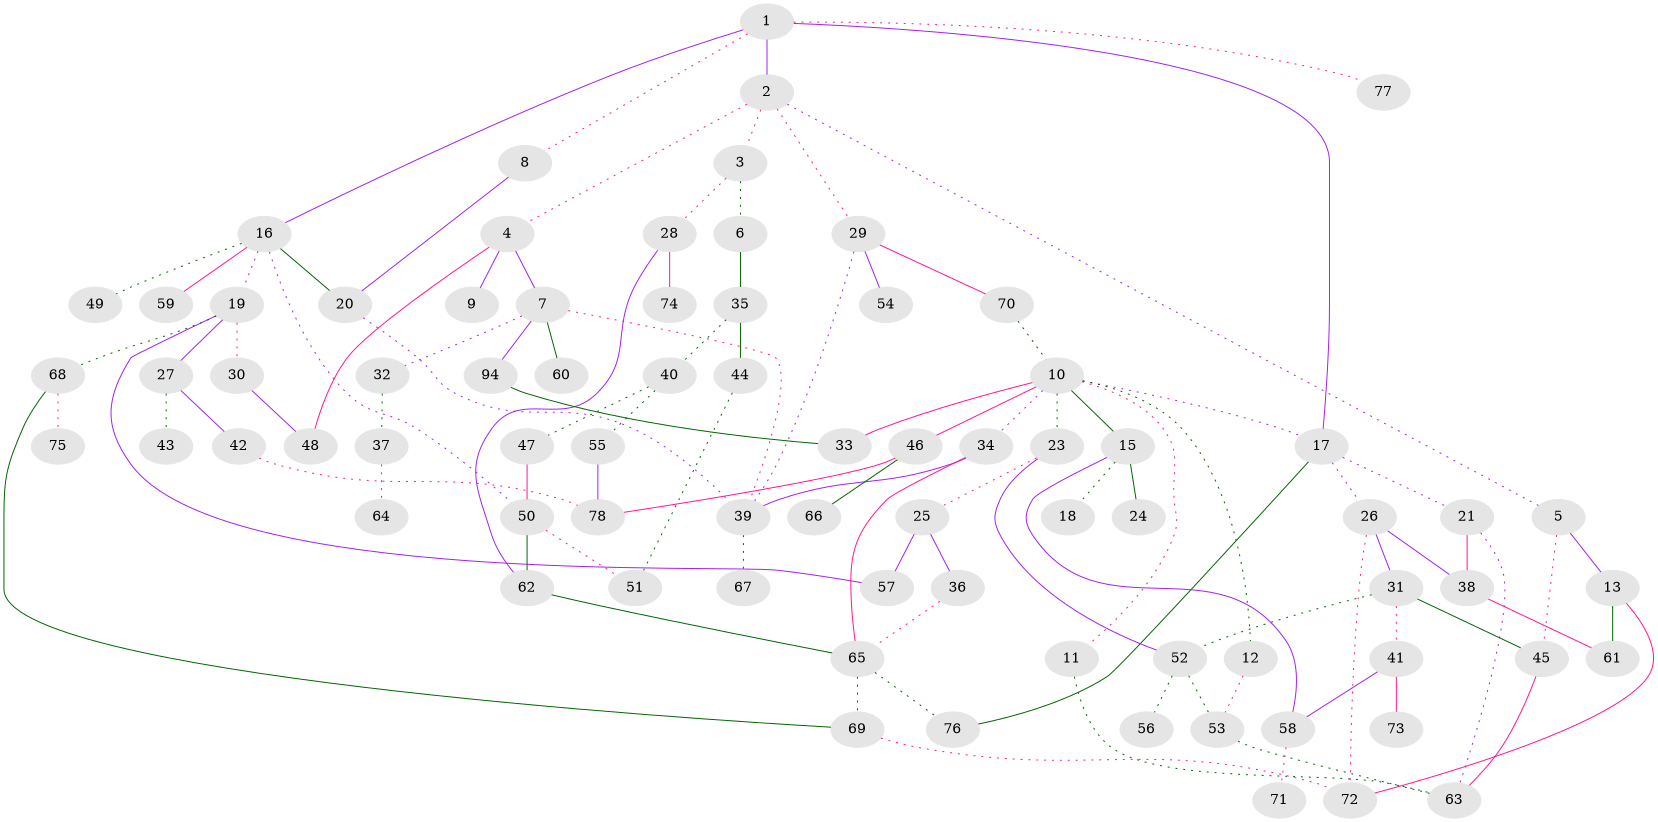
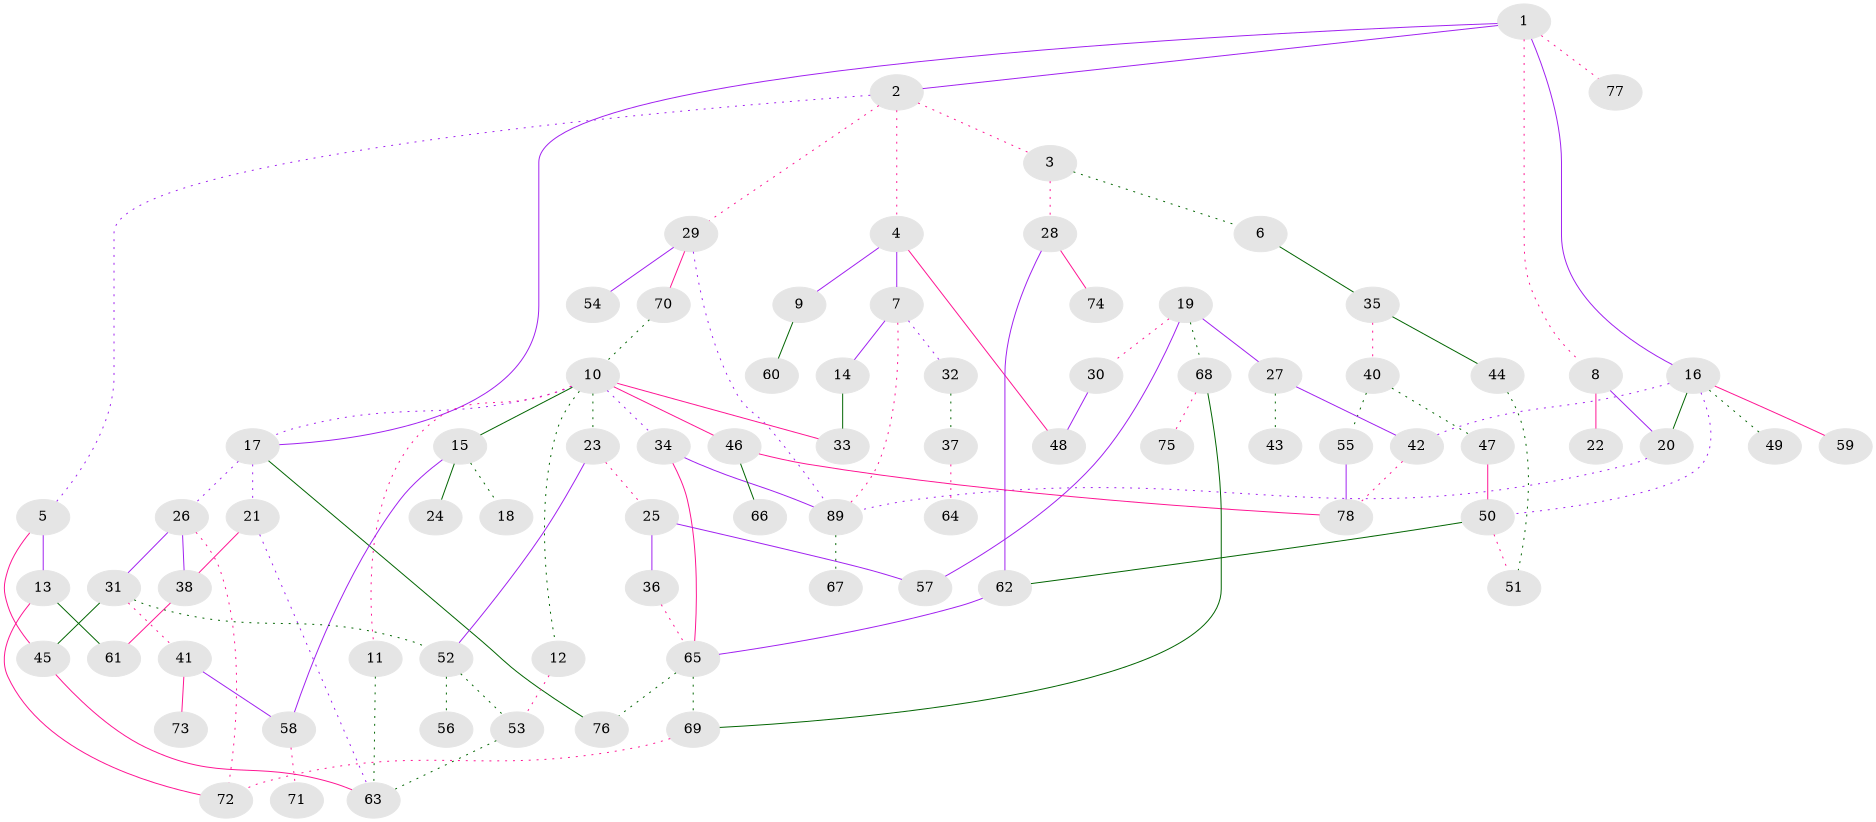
edge "16" -- "19": now "16" -- "42"
edge "7" -- "60": now "9" -- "60"
edge "35" -- "40": color darkgreen -> deeppink
node "94": label "94" -> "14"
node "22": added
node "39": label "39" -> "89"
edge "5" -- "45": style dotted -> solid
edge "62" -- "65": color darkgreen -> purple
